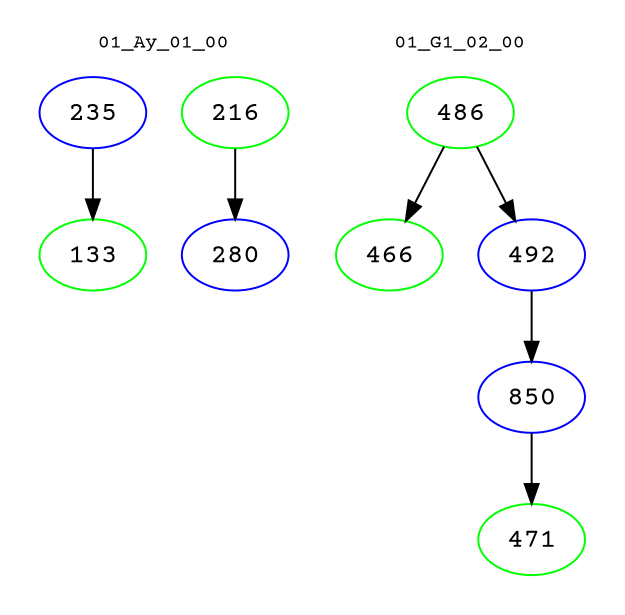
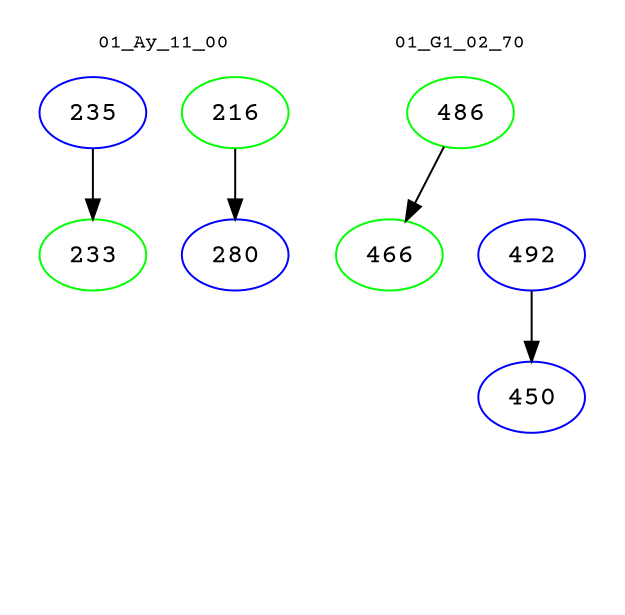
cluster "01_Ay_01_00": label "01_Ay_01_00" -> "01_Ay_11_00"
cluster "01_G1_02_00": label "01_G1_02_00" -> "01_G1_02_70"
edge "486" -> "492": removed
node "133": label "133" -> "233"
node "850": label "850" -> "450"
node "471": removed
